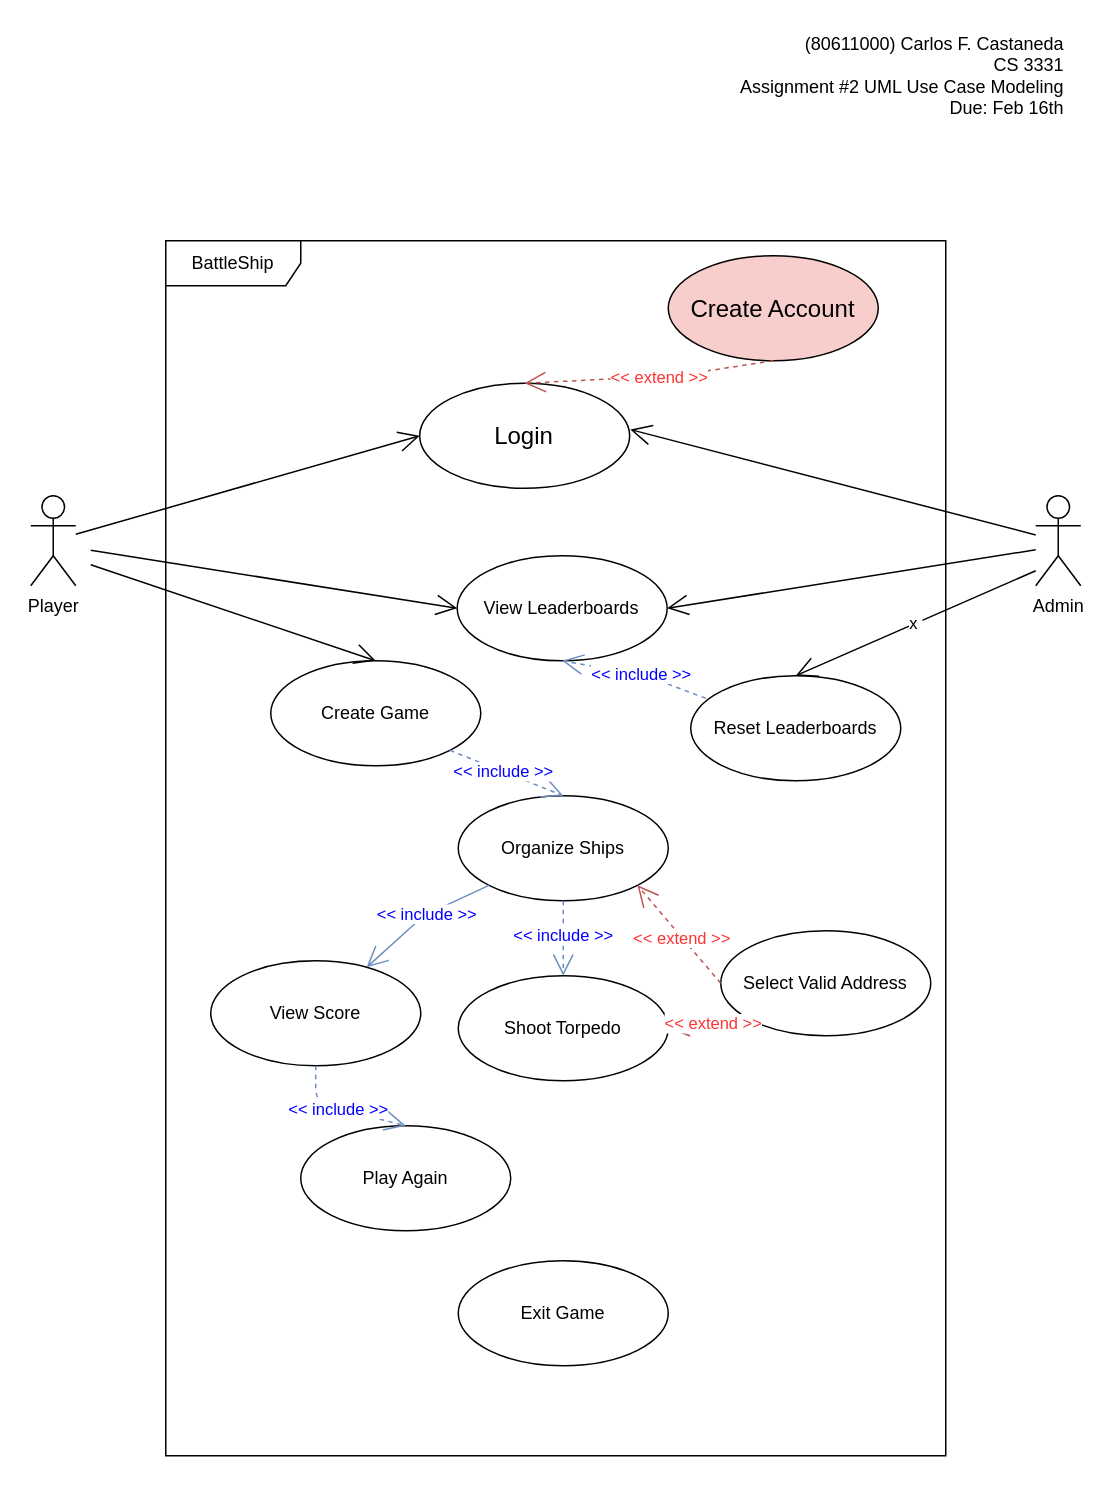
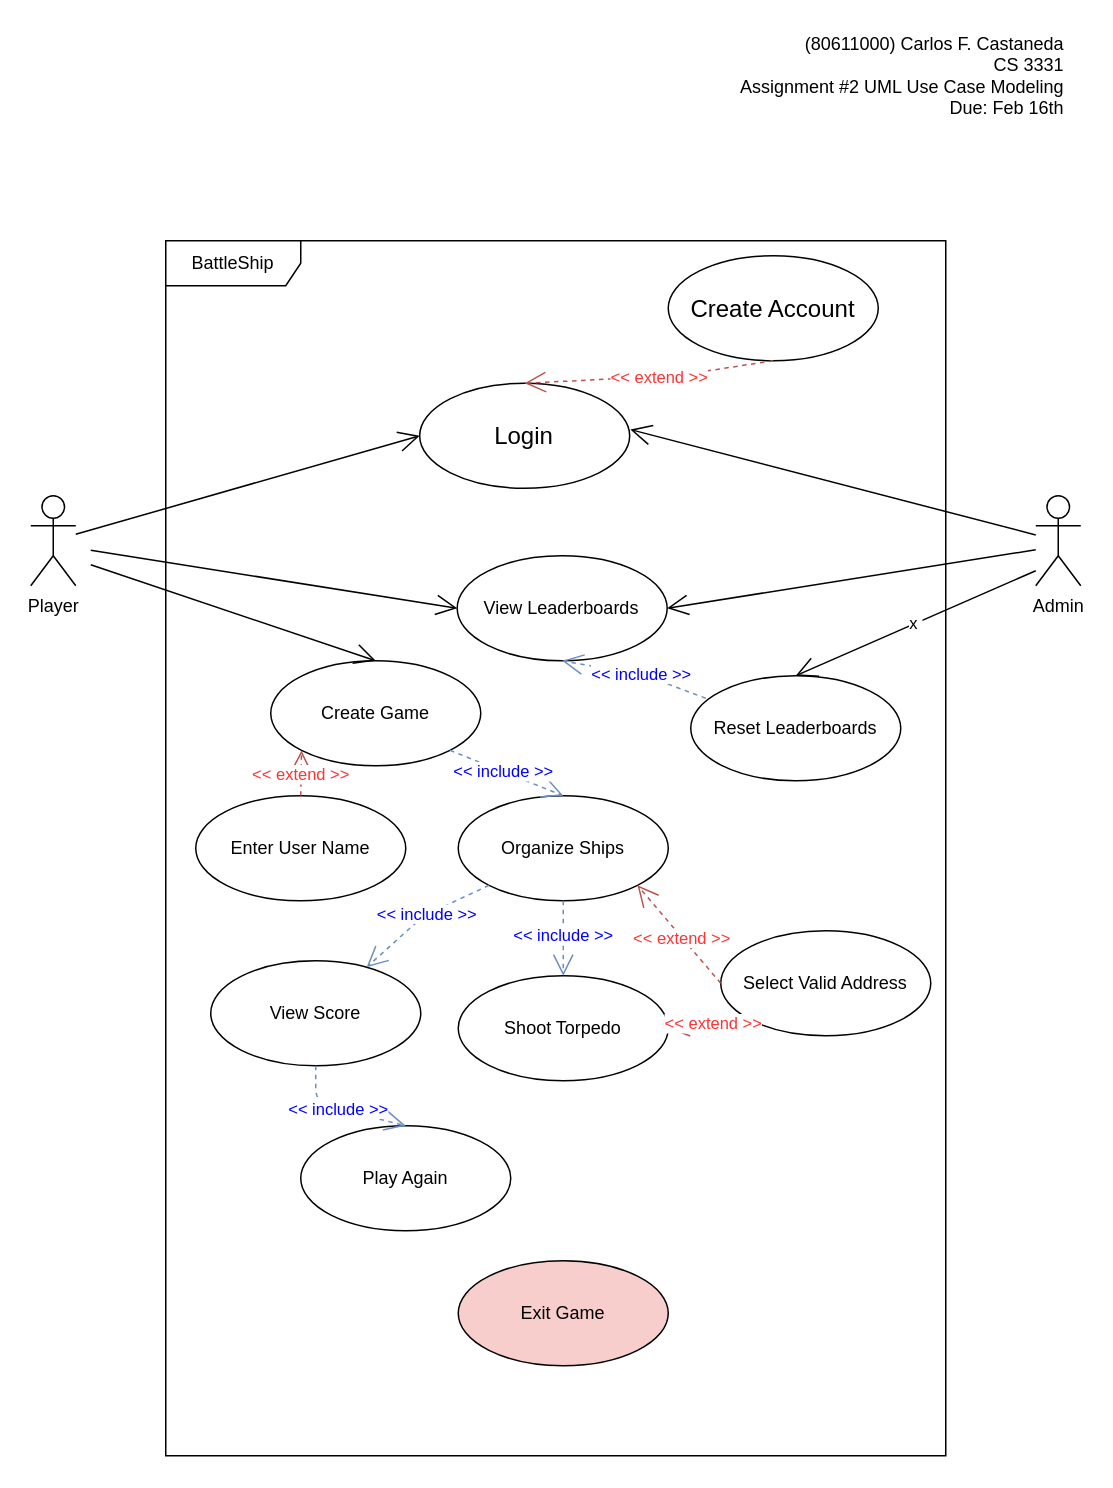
node "Create Account": fillcolor #f8cecc -> #ffffff
edge "Enter User Name" -> "Create Game": added, label "<< extend >>"
node "Enter User Name": added
edge "Organize Ships" -> "View Score": style solid -> dashed
node "Exit Game": fillcolor #ffffff -> #f8cecc
